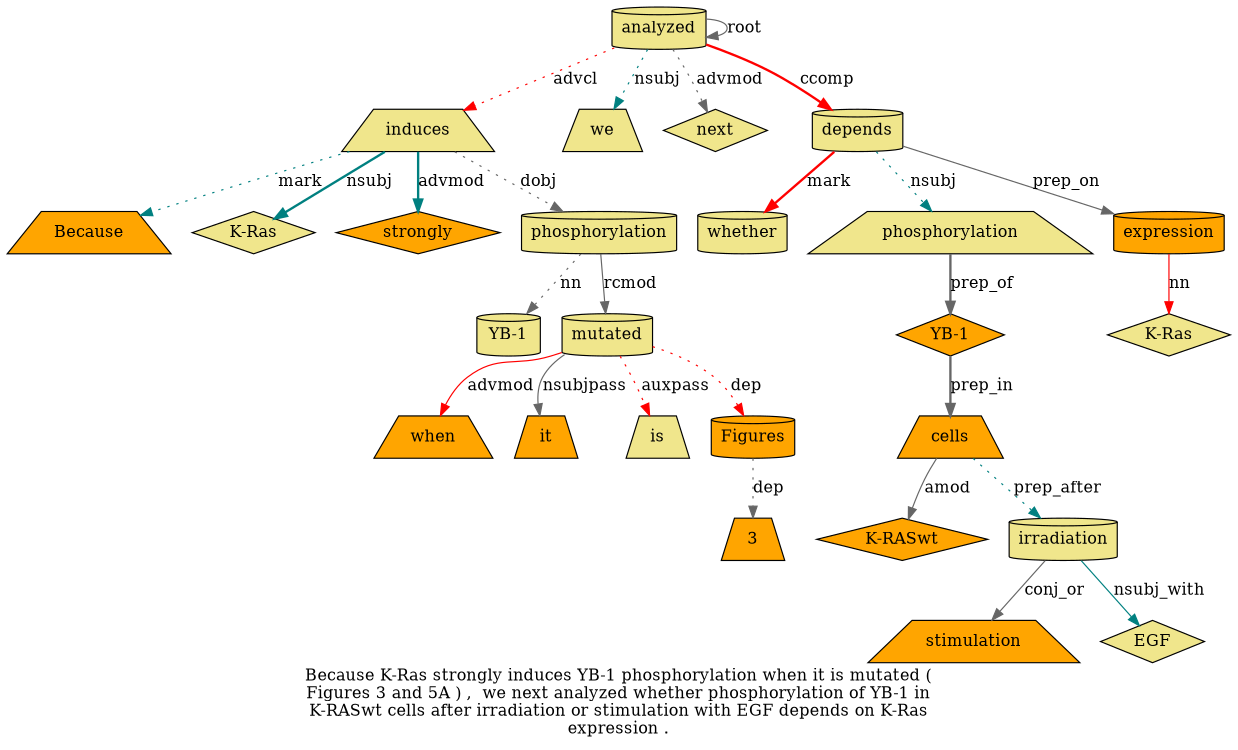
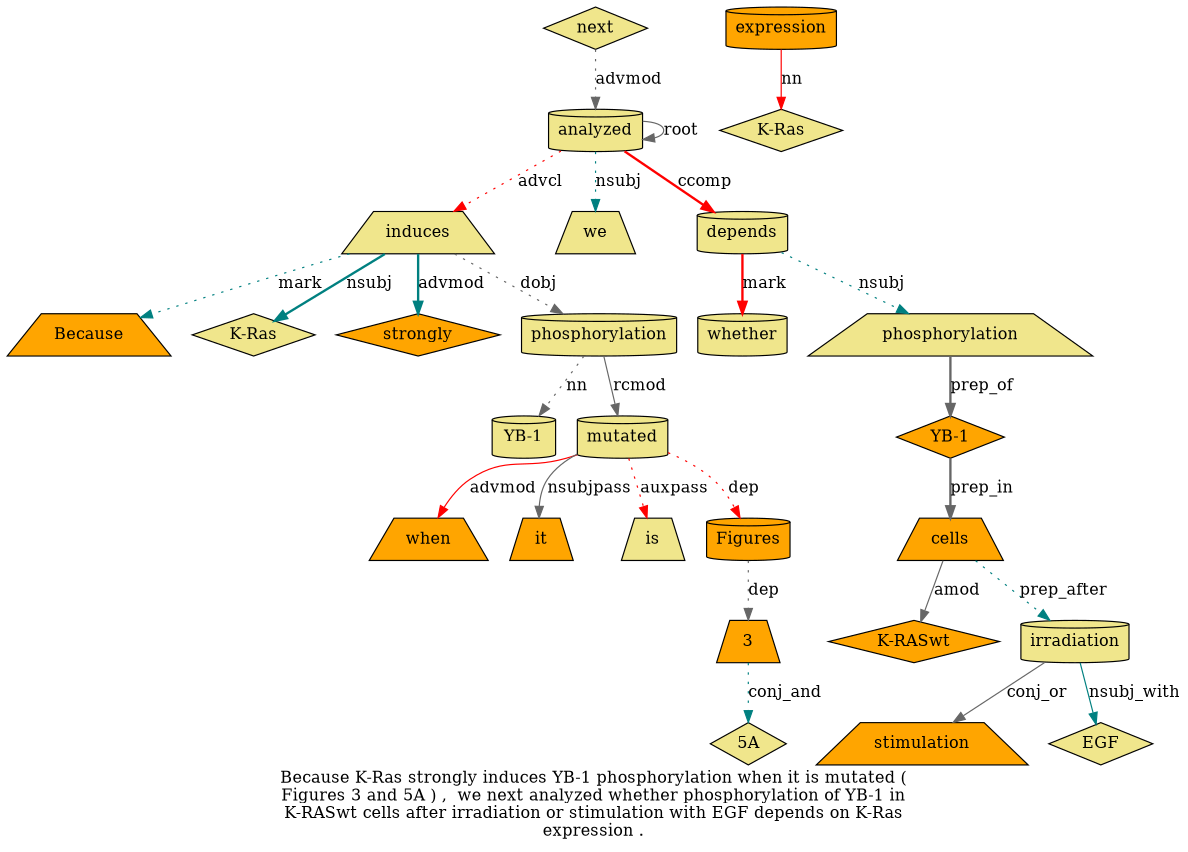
edge "analyzed" -> "next": reversed
edge "depends" -> "expression": removed, label "prep_on"
node "5A": added
